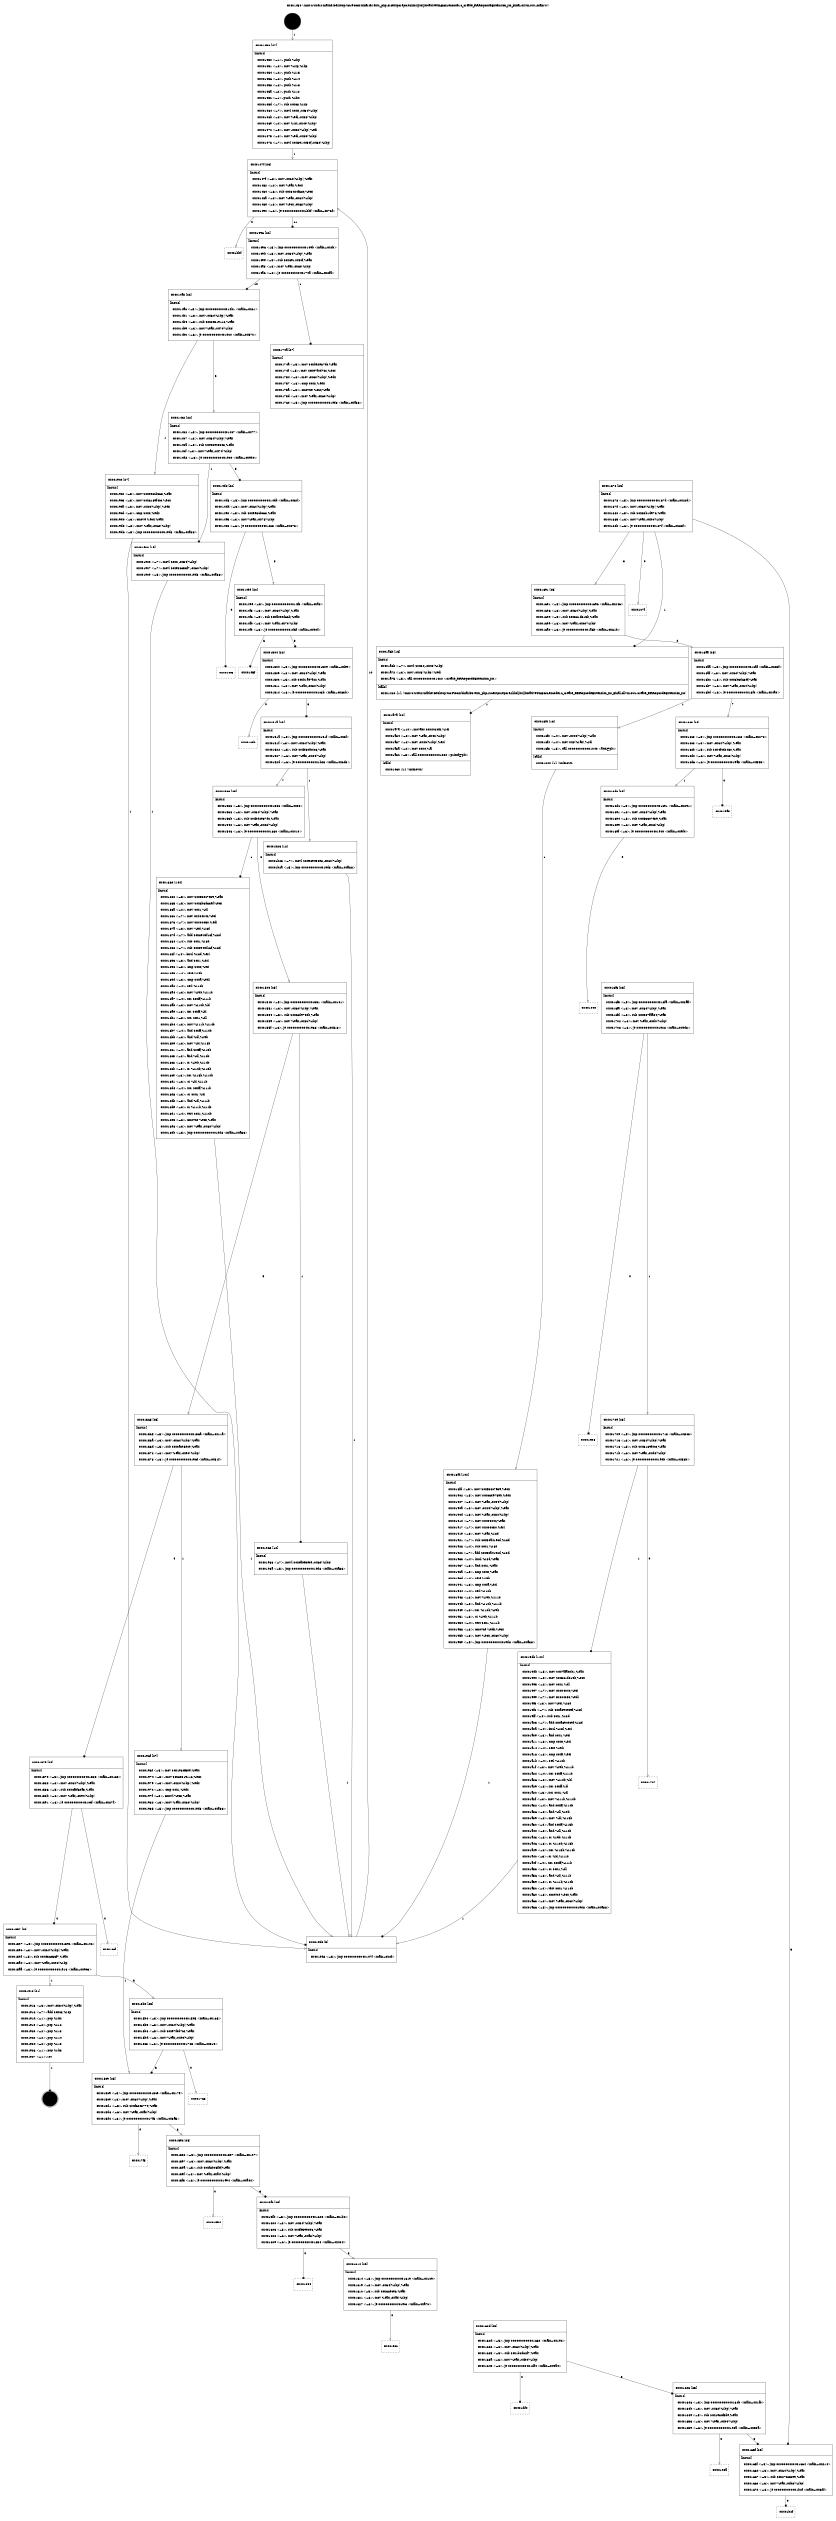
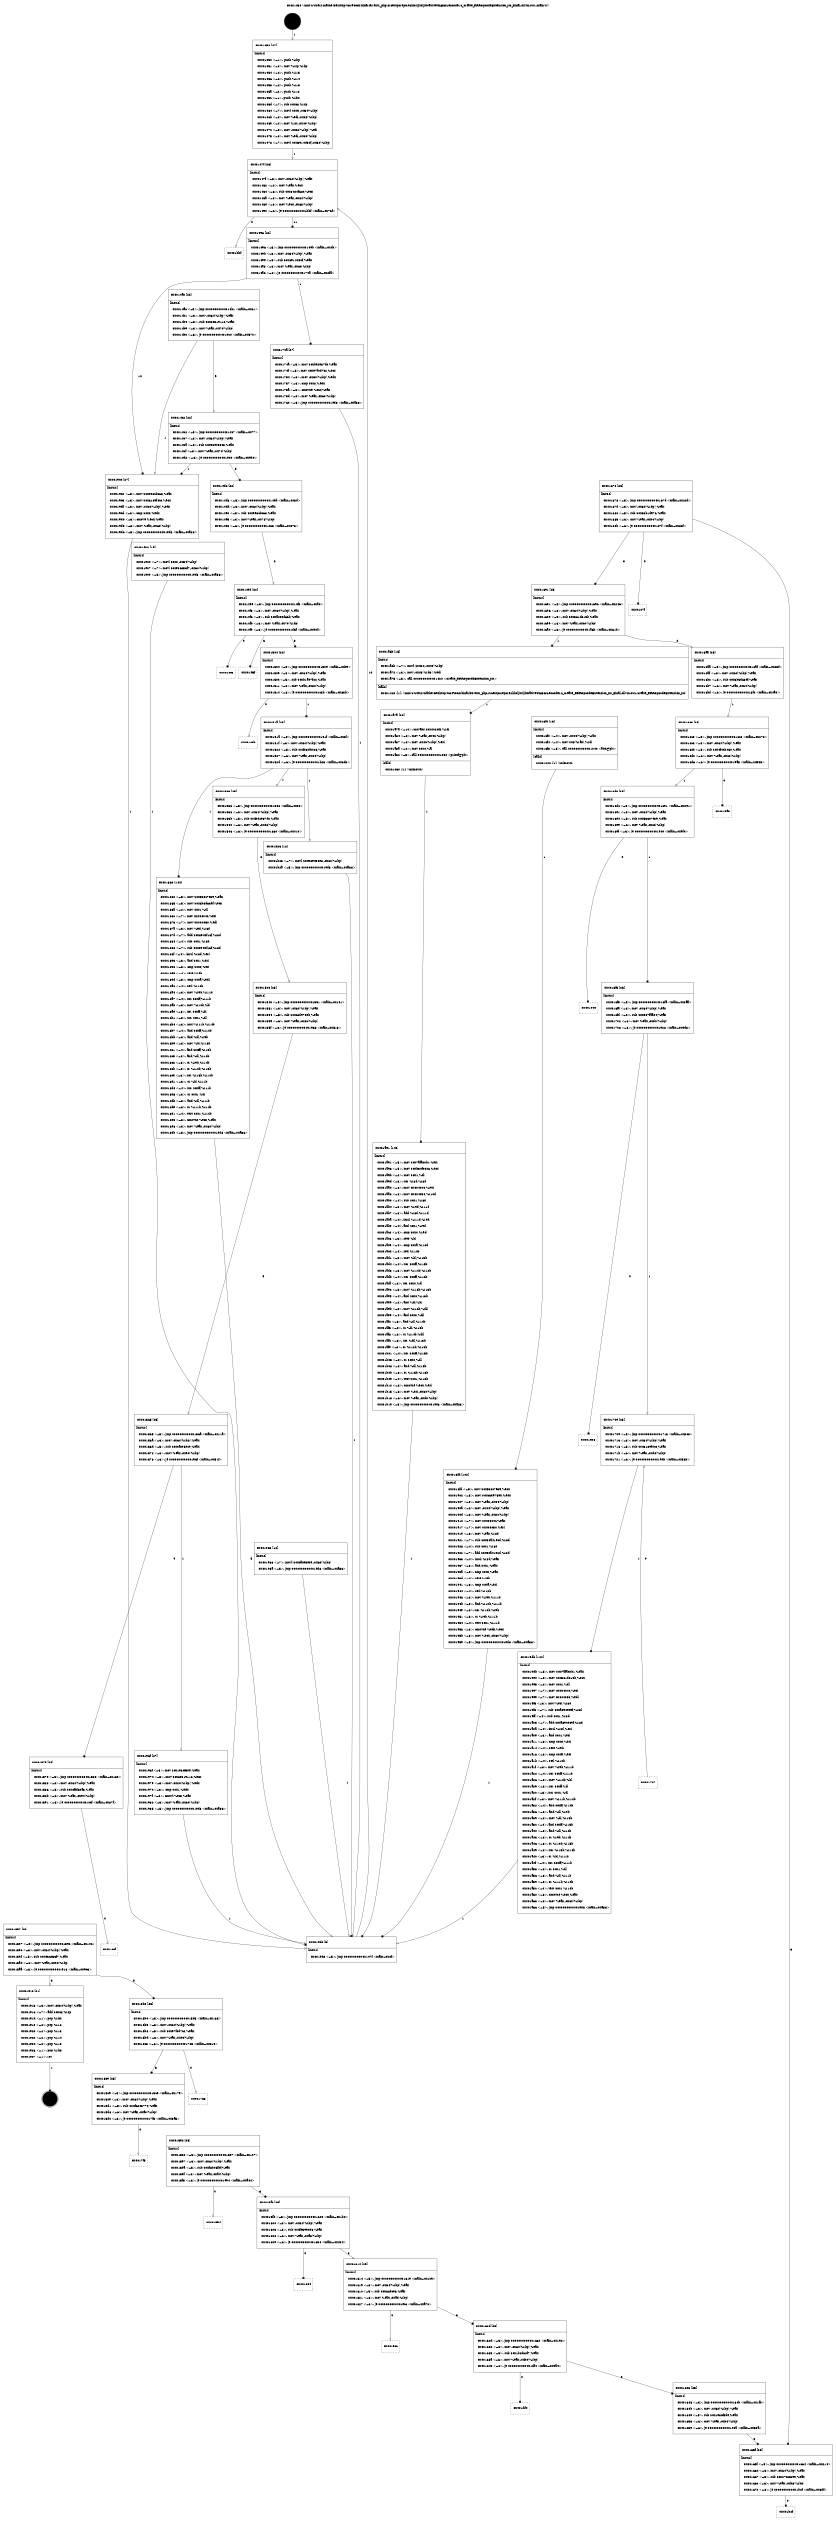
edge "0x401496 [22]" -> "0x4014ac [22]": now "0x401496 [22]" -> "0x4019c0 [27]"
edge "0x4014c2 [22]" -> "0x401e00 [19]": now "0x4014c2 [22]" -> "0x4019c0 [27]"
edge "0x401678 [25]" -> "0x401691 [25]": arrowhead onormal -> box
edge "0x401678 [25]" -> "0x401c7f": arrowhead onormal -> box
edge "0x401678 [25]" -> "0x401a6b [15]": now "0x401691 [25]" -> "0x401a6b [15]"
edge "0x4014d8 [22]" -> "0x401cc3": now "0x4014ee [22]" -> "0x401cc3"
edge "0x401504 [22]" -> "0x40151a [25]": label " 8" -> " 1"
edge "0x4016aa [25]" -> "0x4016c3 [25]": label " 7" -> " 1"
edge "0x4016aa [25]" -> "0x4018f0 [13]": removed, label "1"
edge "0x401533 [25]" -> "0x401860 [144]": now "0x40151a [25]" -> "0x401860 [144]"
edge "0x4016dc [25]" -> "0x4016f5 [25]": added, label "1"
edge "0x4016dc [25]" -> "0x401e40": arrowhead onormal -> box
edge "0x4018f0 [13]" -> "0x4018fd [102]": arrowhead onormal -> box
edge "0x40174a [27]" -> "0x401ed8 [5]": added, label "1"
node "0x401a91 [146]": added
edge "0x40154c [25]" -> "0x401963 [12]": removed, label "1"
edge "0x401b23 [12]" -> "0x401ed8 [5]": arrowhead onormal -> box
edge "0x401860 [144]" -> "0x401ed8 [5]": label " 1" -> " 5"
edge "0x40170e [25]" -> "0x401727": reversed
edge "0x40157e [25]" -> "0x401597 [25]": removed, label "4"
edge "0x40196f [27]" -> "0x4015c9 [25]": now "0x40196f [27]" -> "0x401ed8 [5]"
edge "0x401597 [25]" -> "0x4015b0 [25]": arrowhead onormal -> box
edge "0x401597 [25]" -> "0x401e13 [21]": label " 1" -> " 8"
edge "0x4015c9 [25]" -> "0x4015e2 [25]": removed, label "3"
edge "0x401614 [25]" -> "0x40162d [25]": added, label "3"
node "0x40198a": removed
